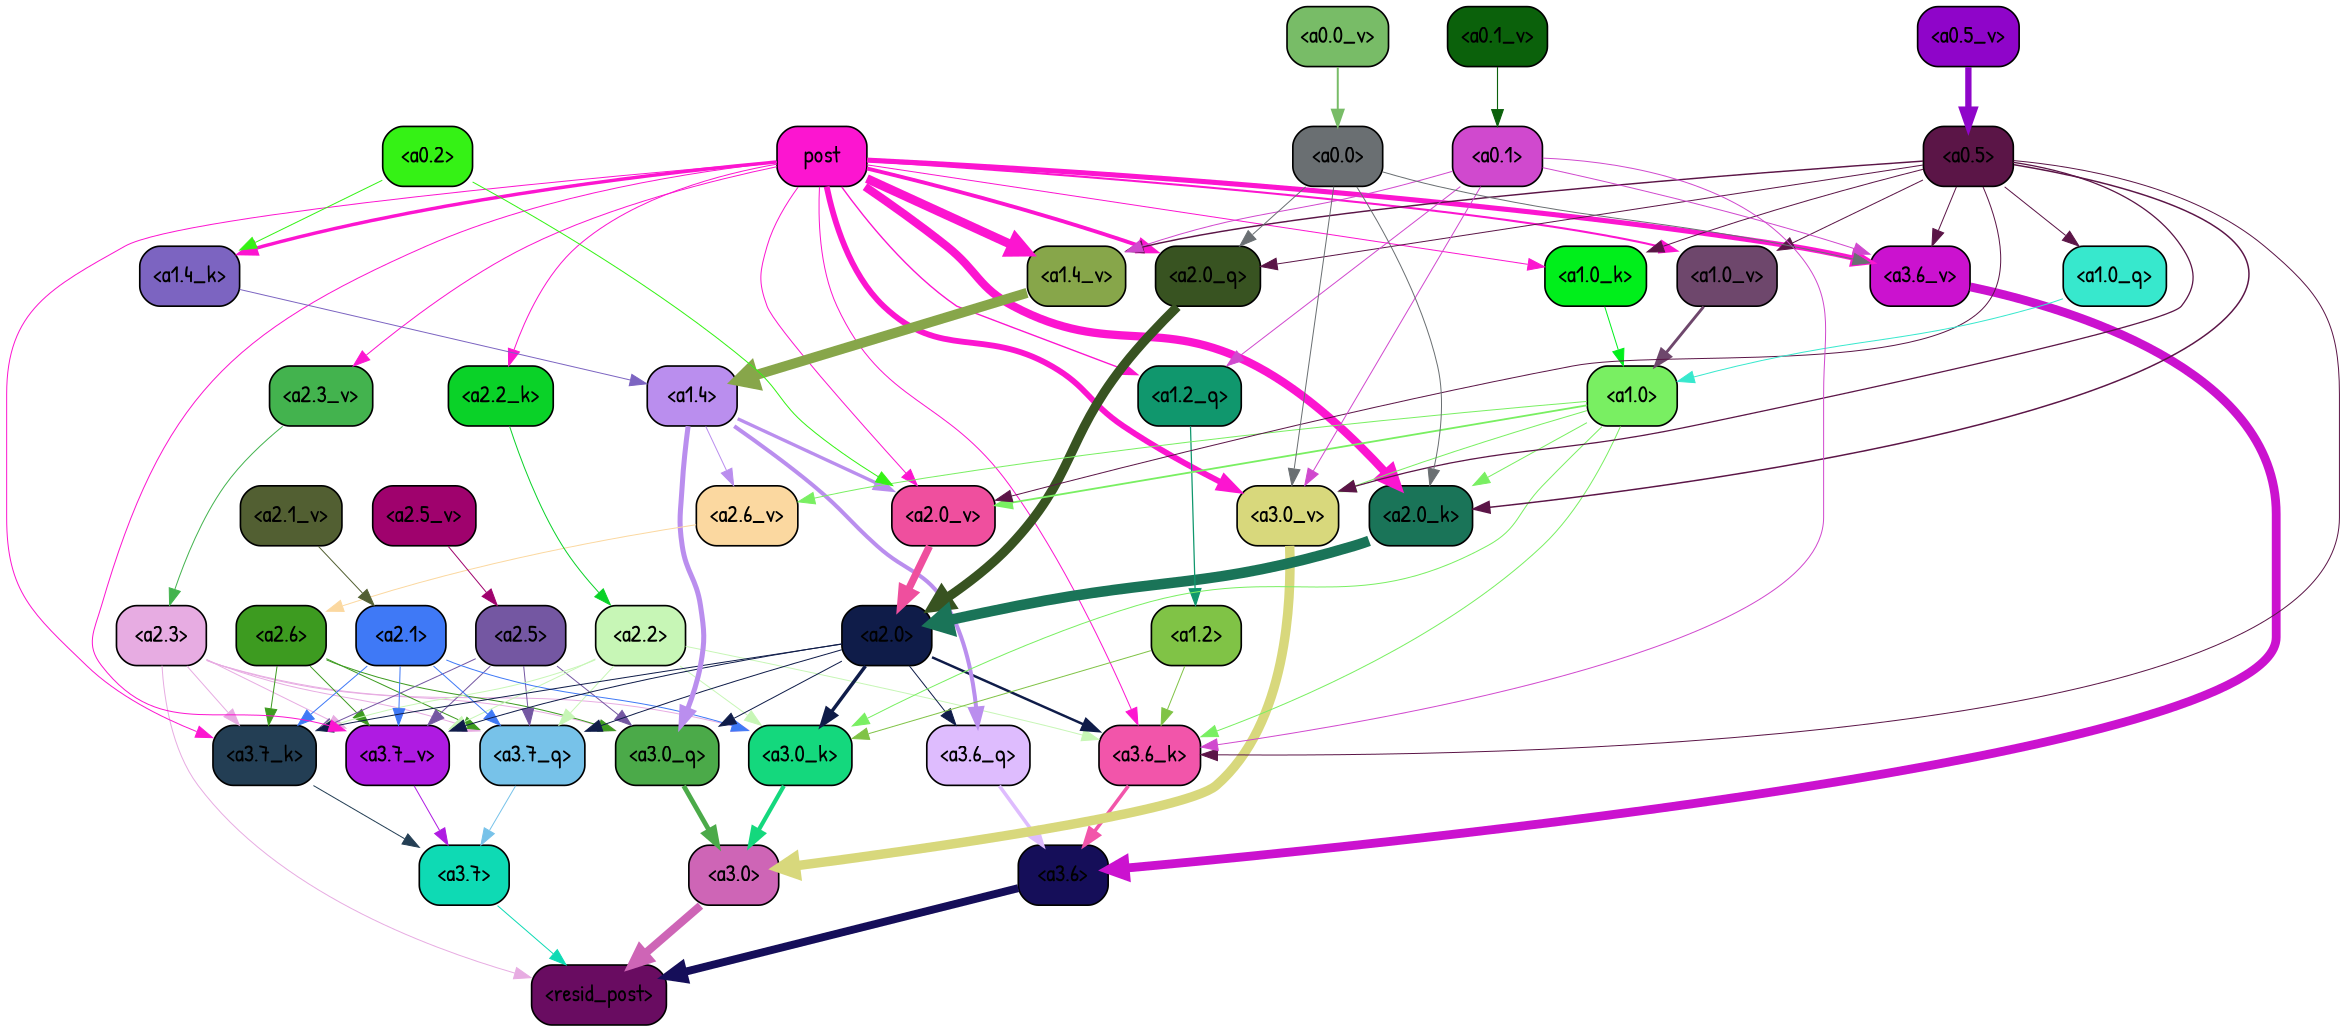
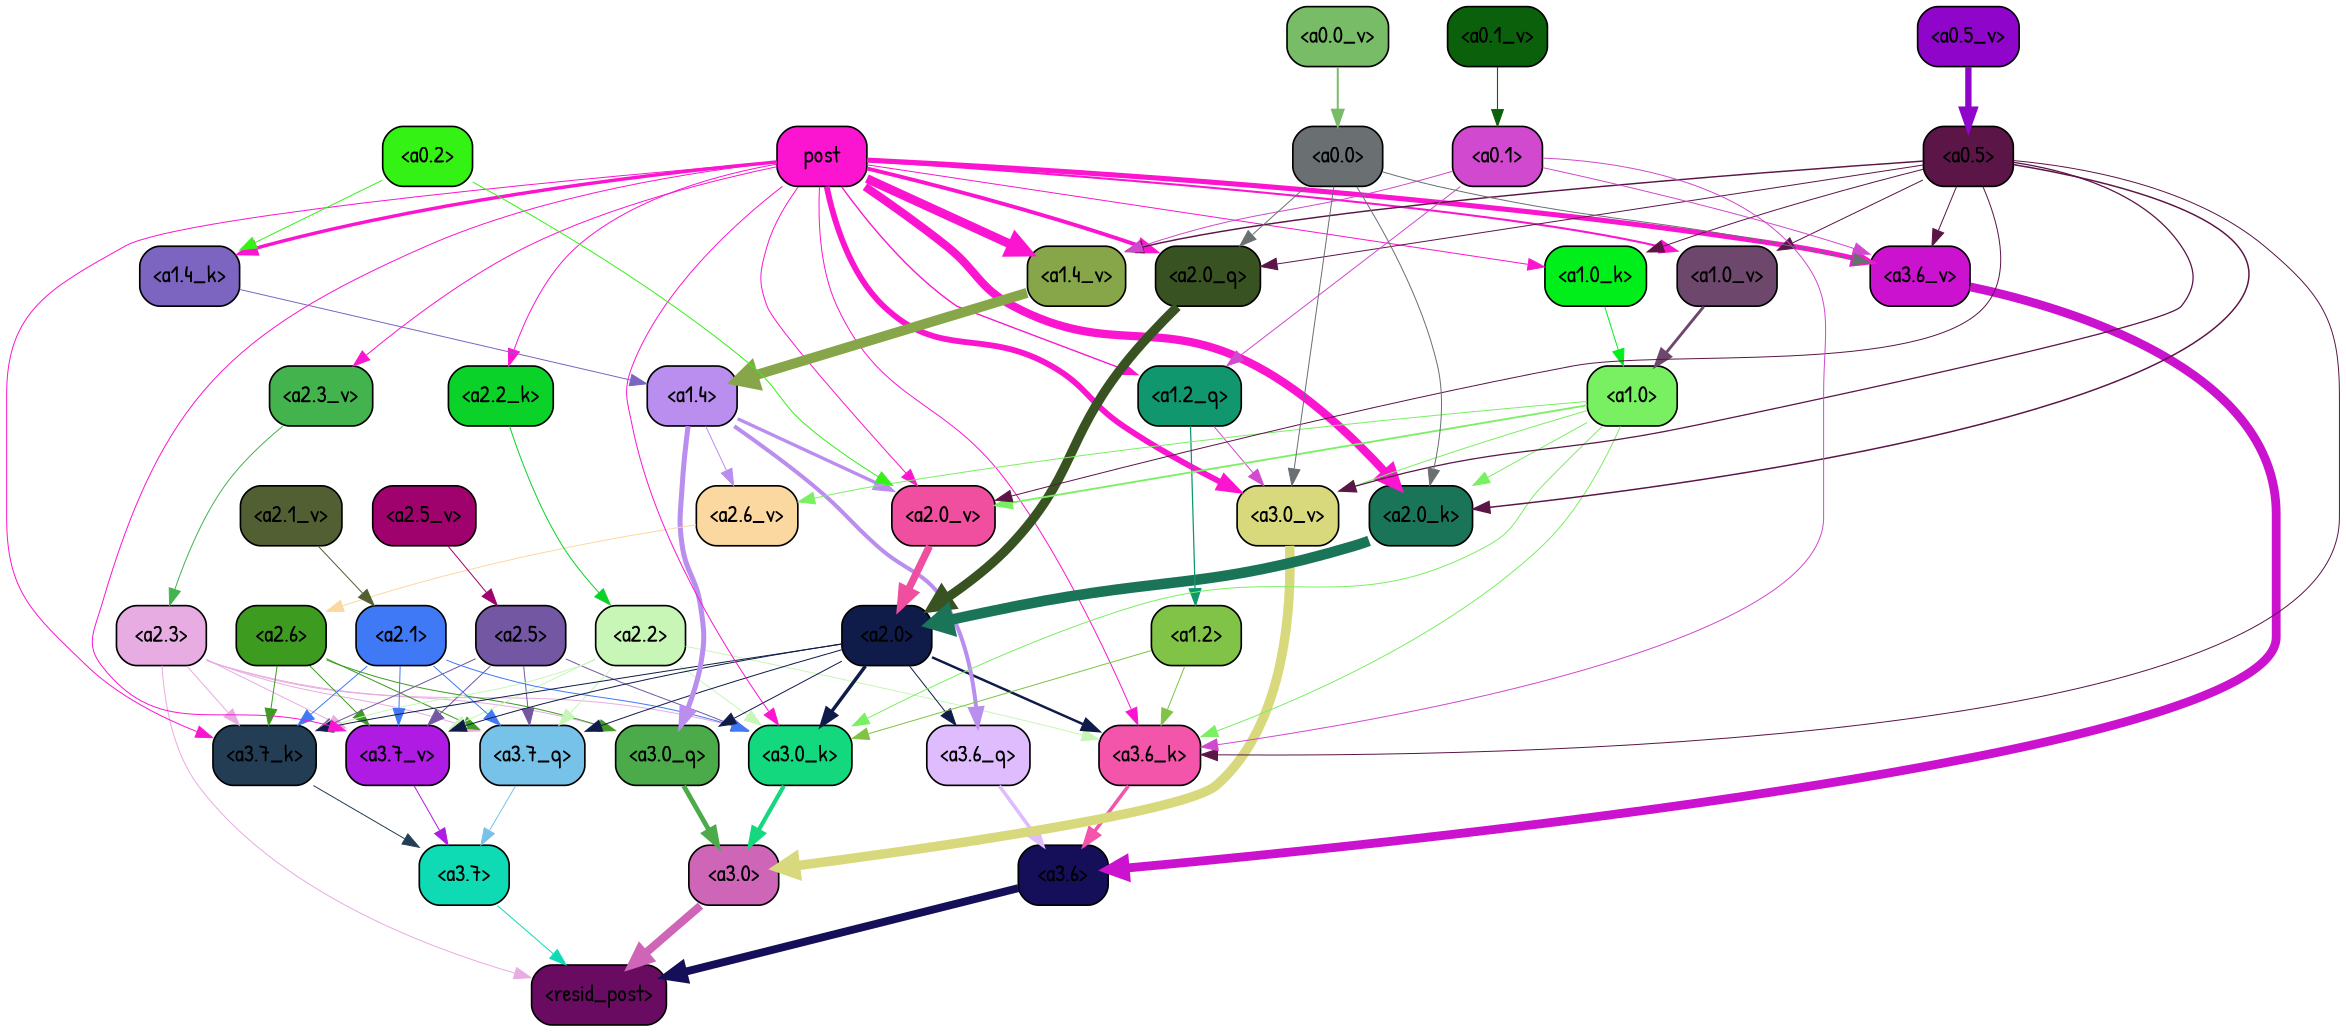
node "<a1.0_q>": removed
edge "<a0.1>" -> "<a3.0_v>": now "<a1.2_q>" -> "<a3.0_v>"
edge "post" -> "<a3.0_k>": added
edge "<a2.5>" -> "<a3.0_q>": now "<a2.5>" -> "<a3.0_k>"
